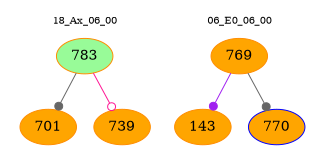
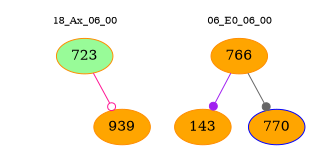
node "783": label "783" -> "723"
node "769": label "769" -> "766"
node "701": removed
node "739": label "739" -> "939"
